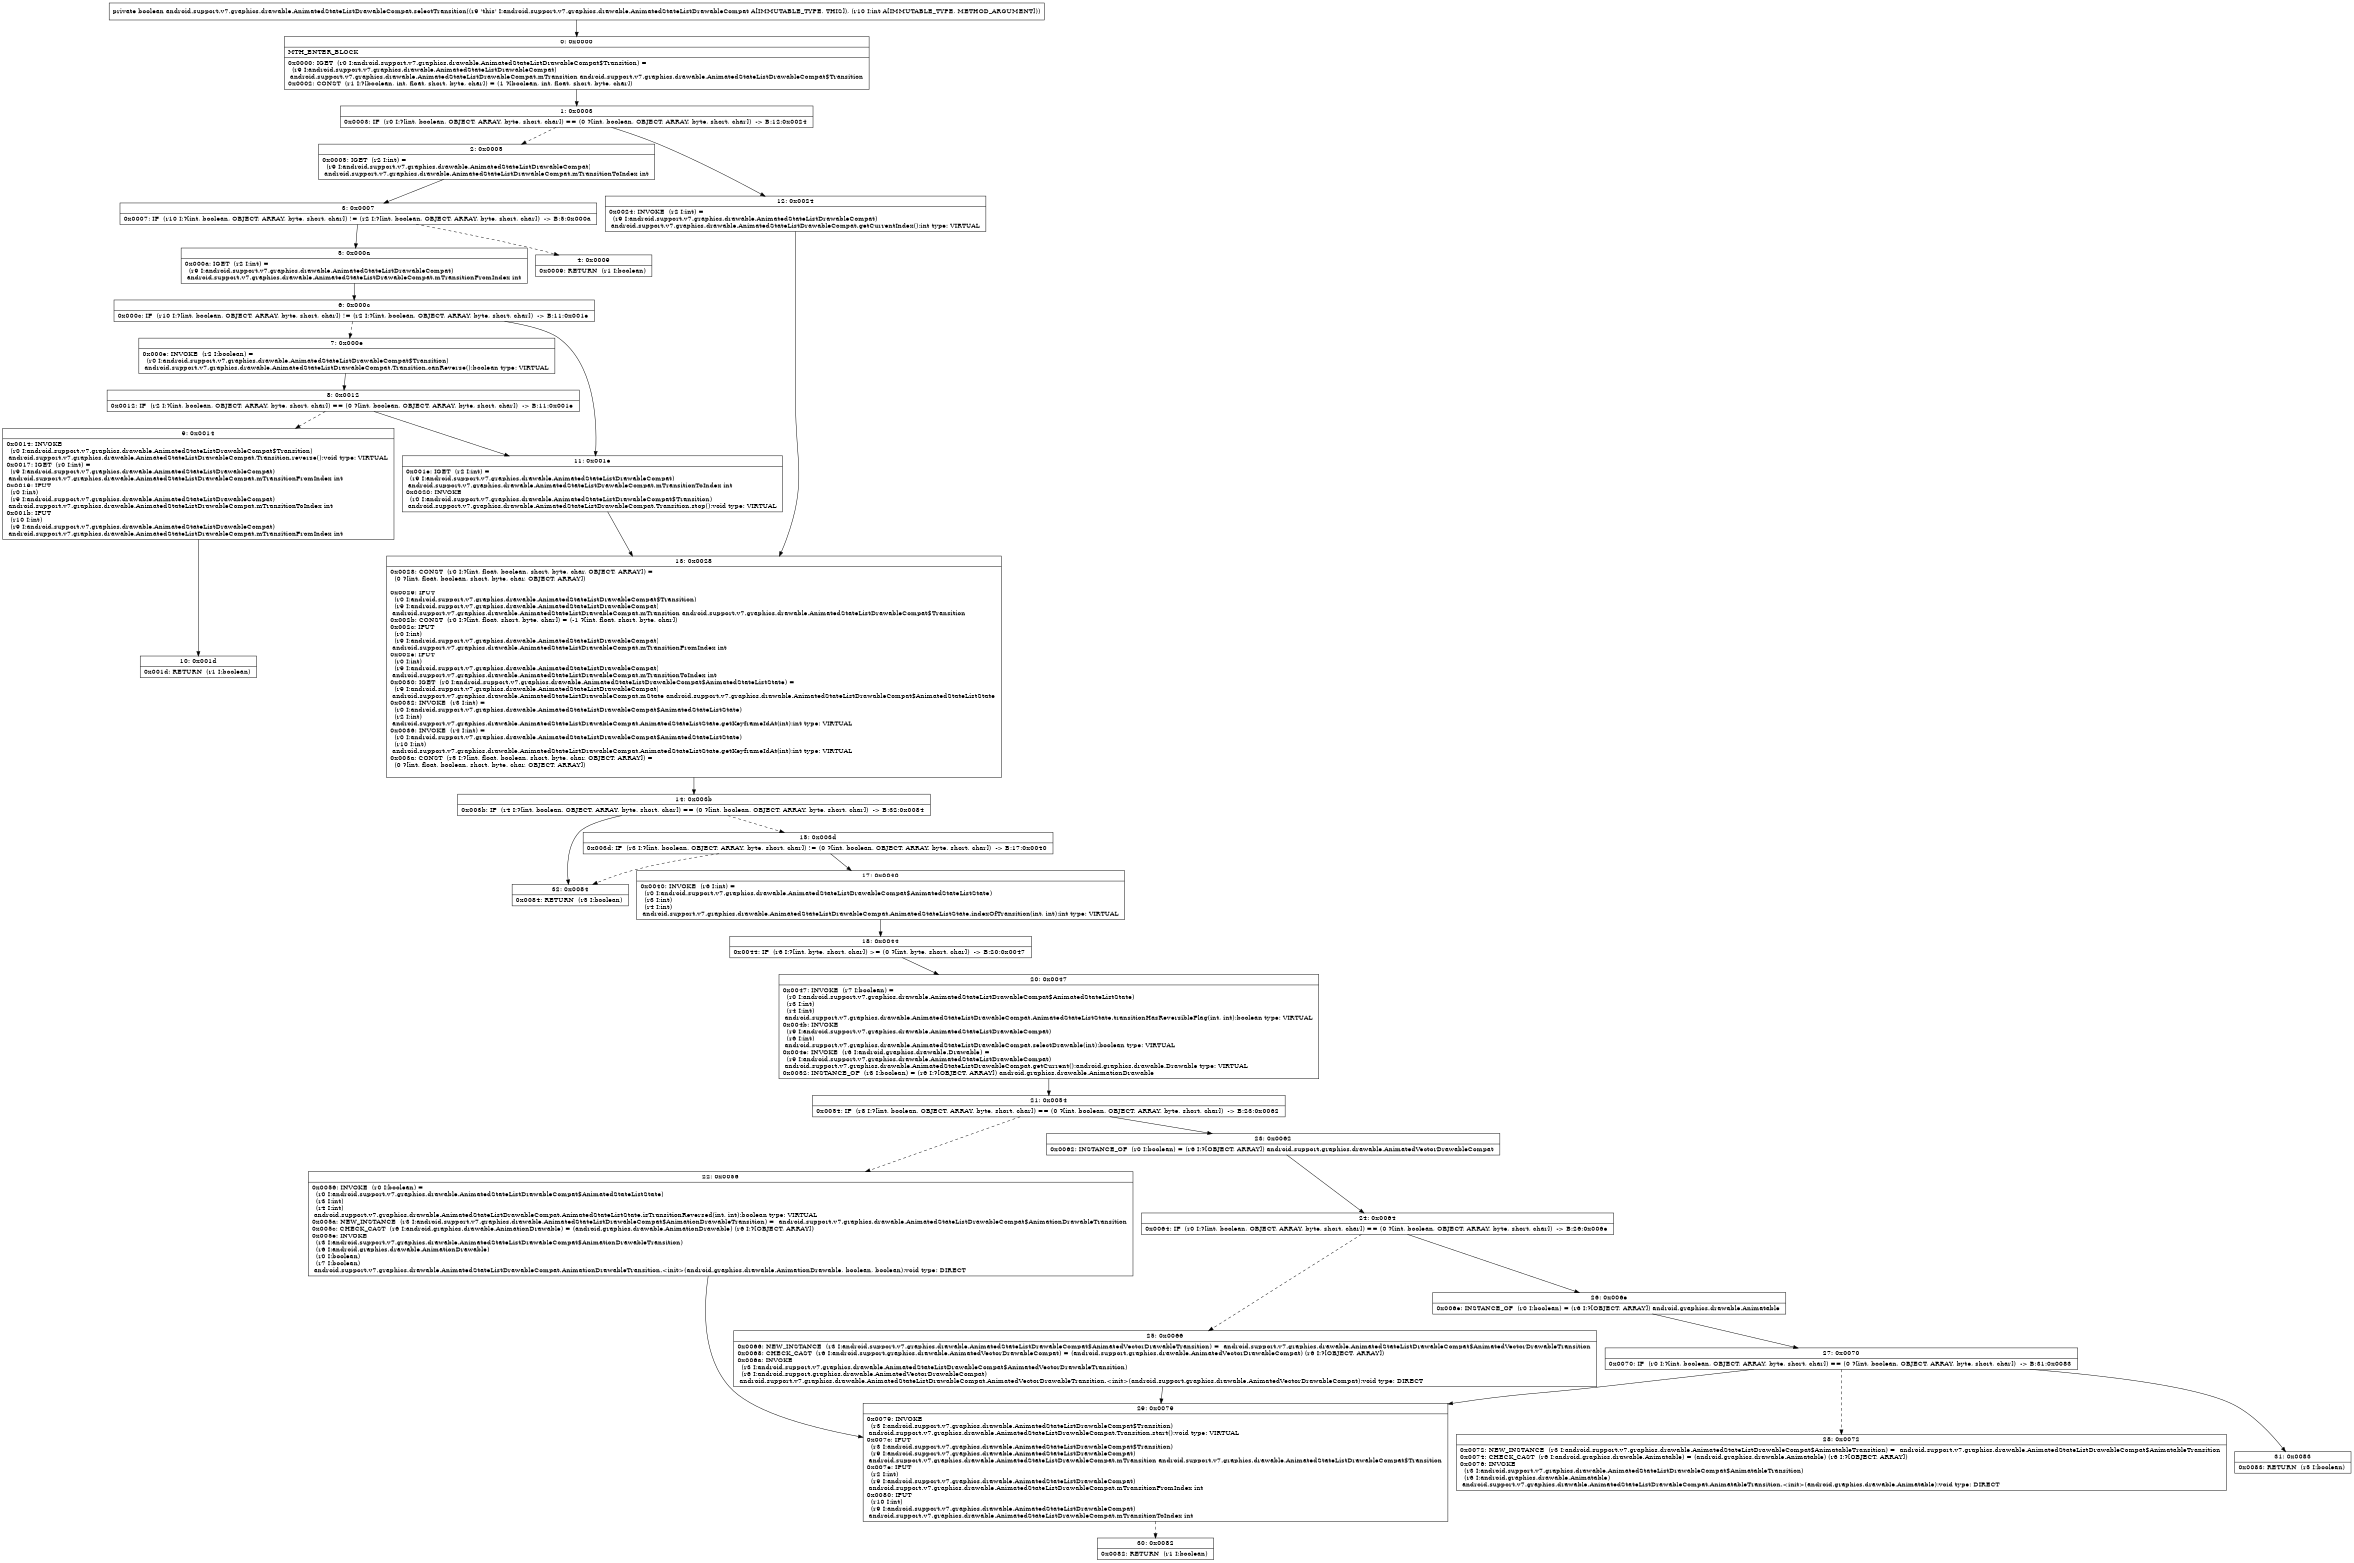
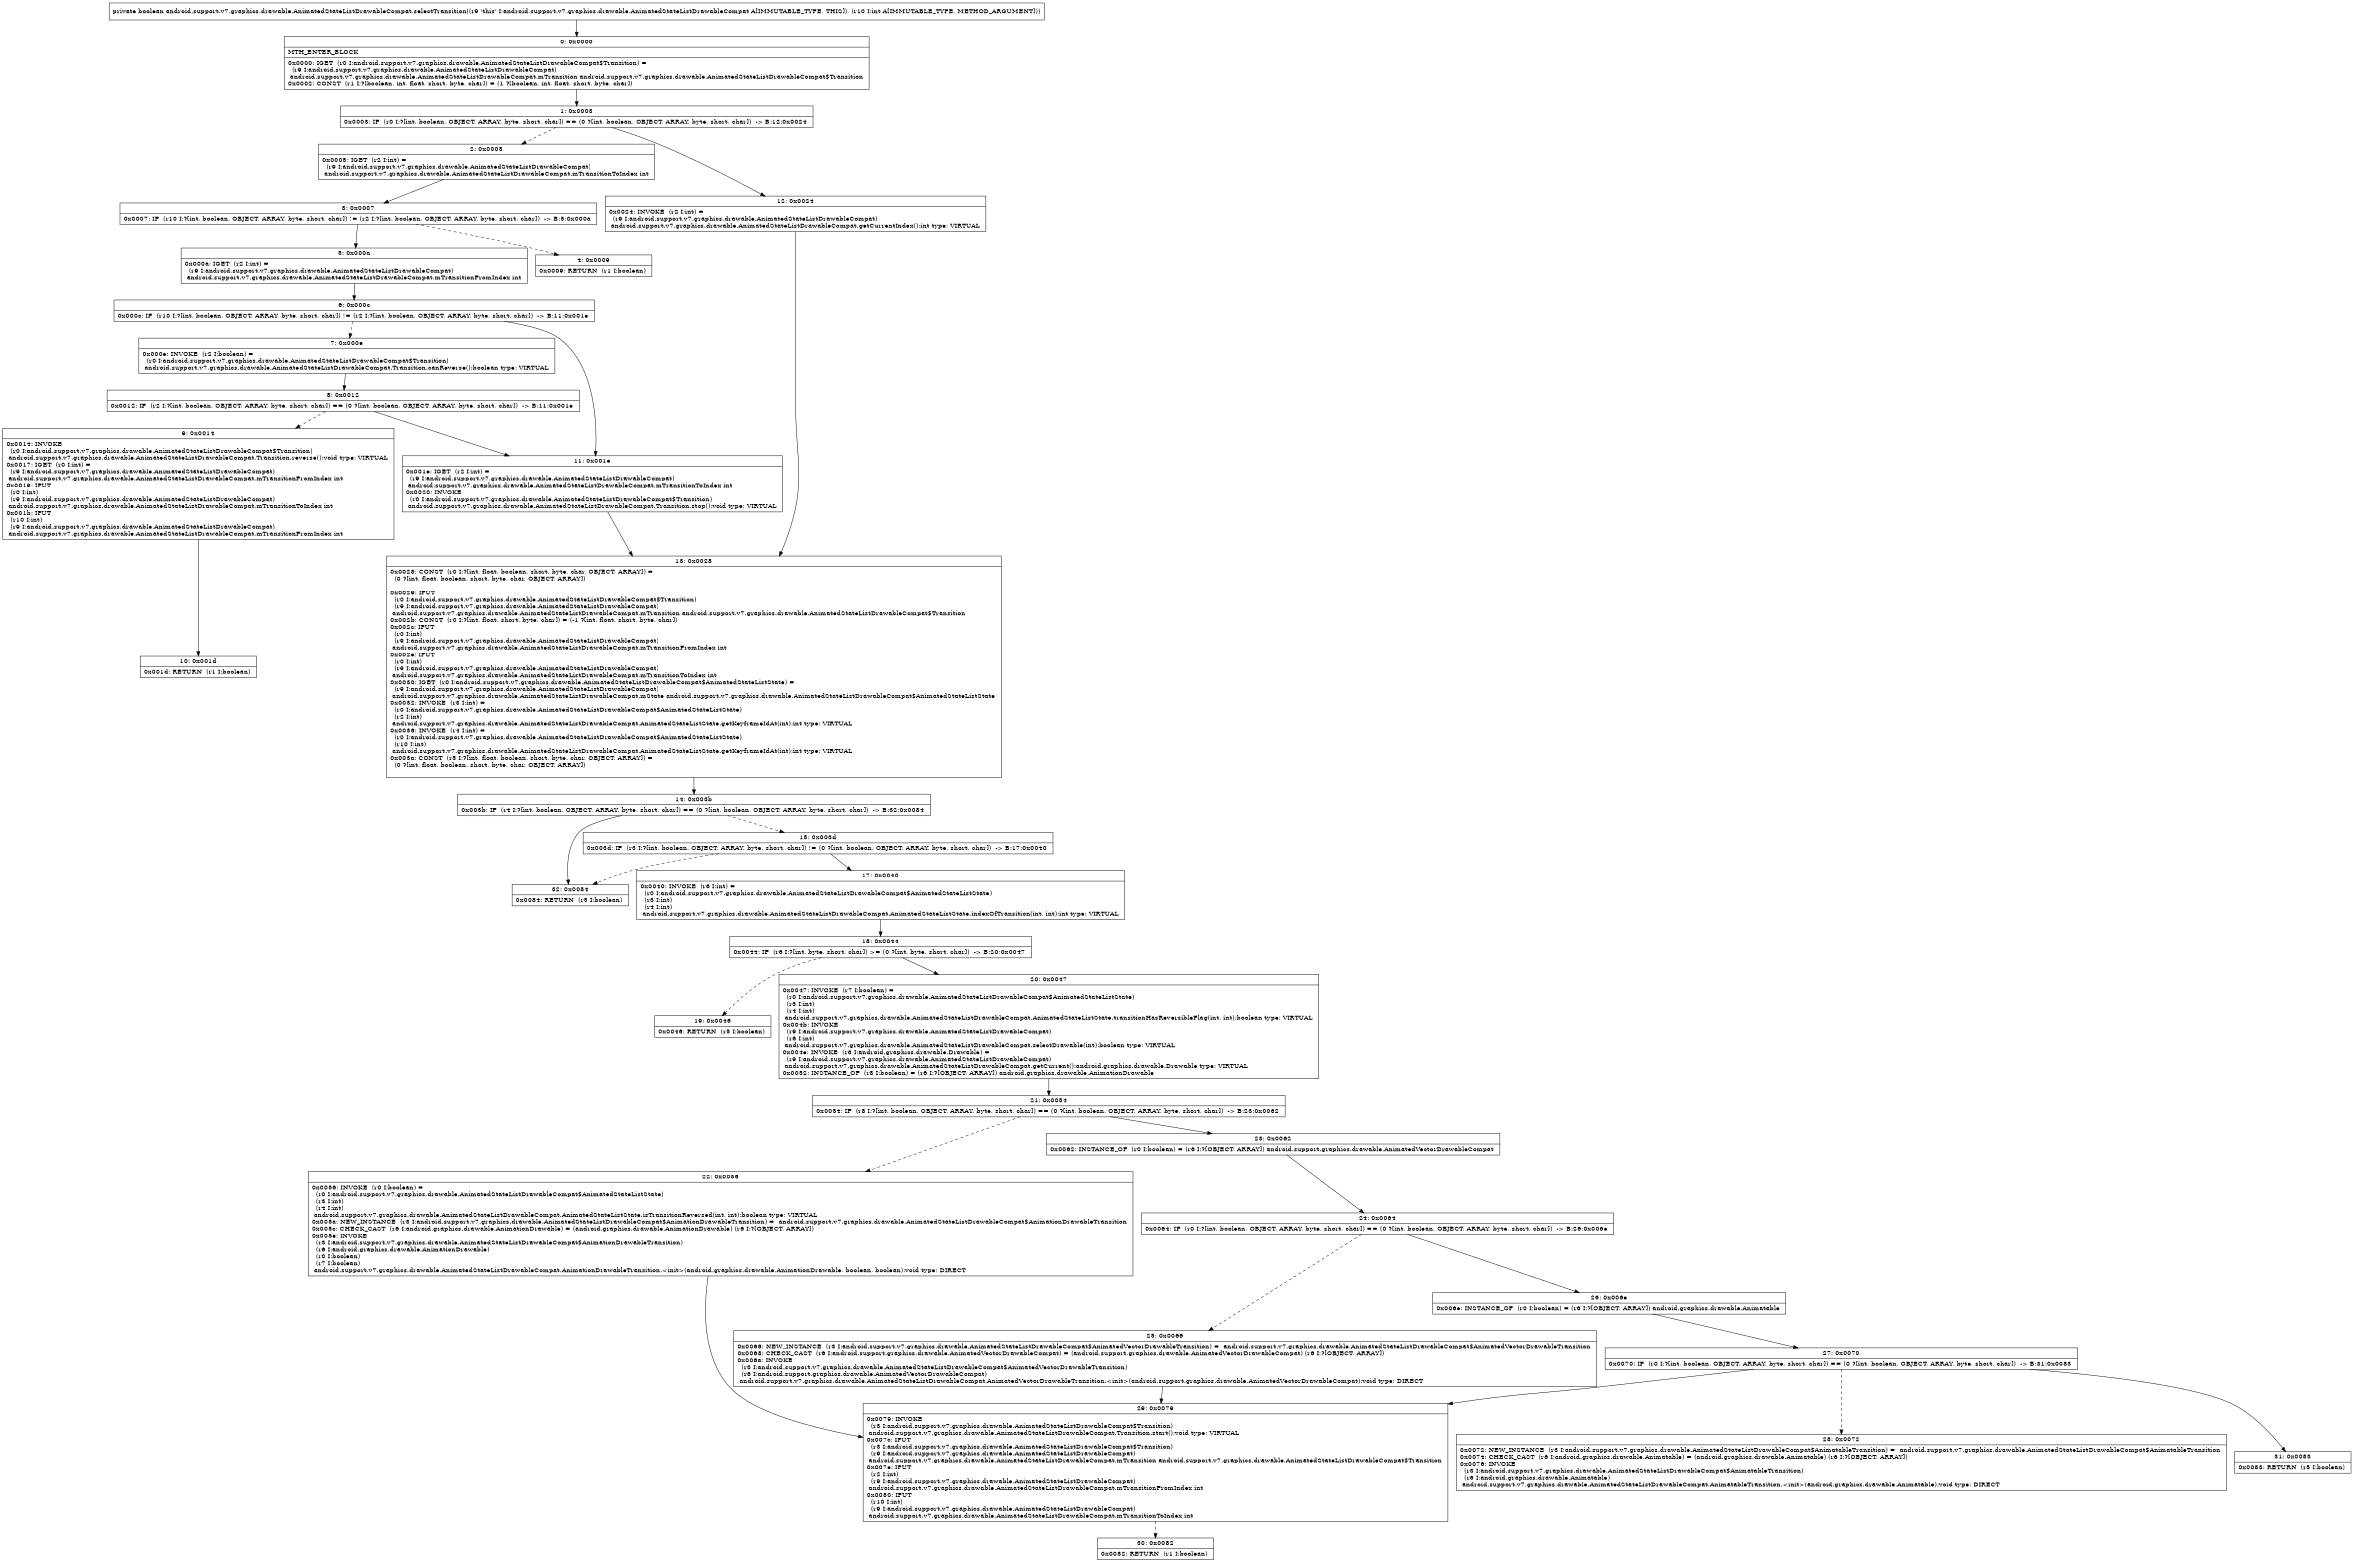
node "19: 0x0046": added
